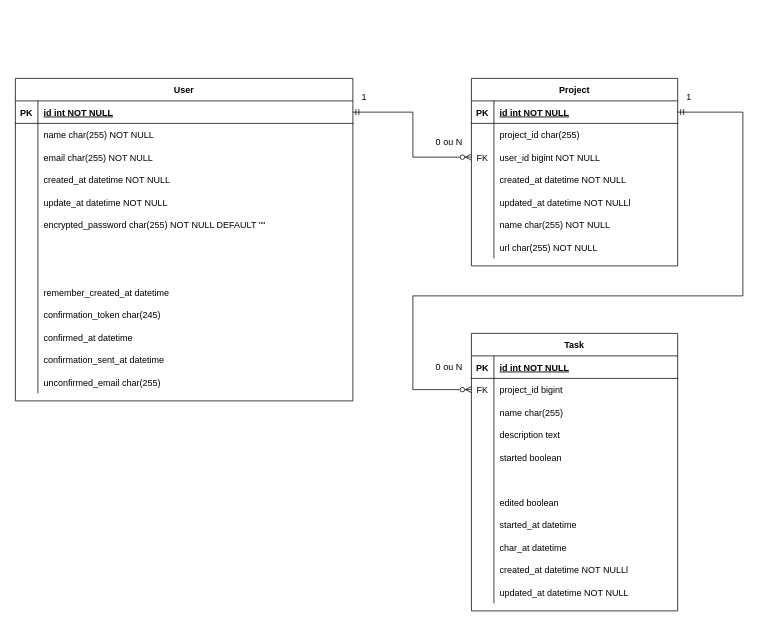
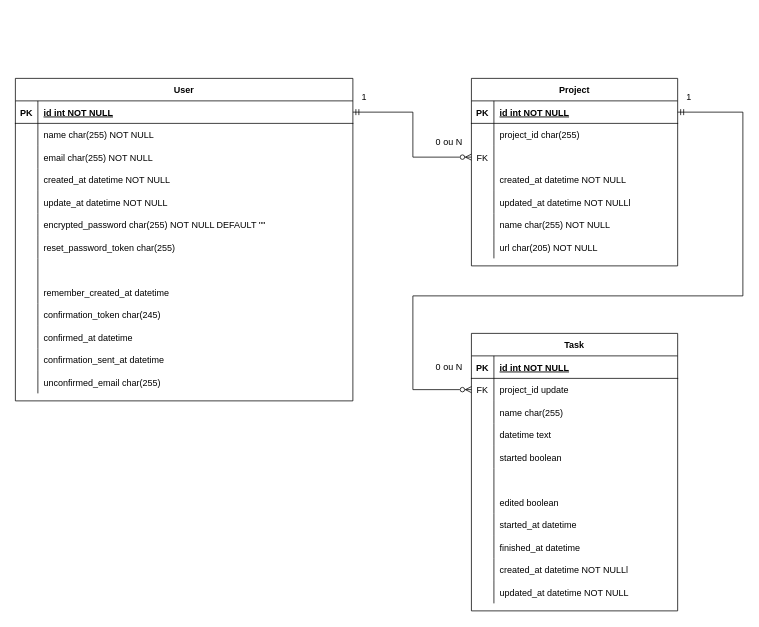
node "user_id bigint NOT NULL": removed
node "reset_password_token char(255)": added
node "url char(255) NOT NULL": label "url char(255) NOT NULL" -> "url char(205) NOT NULL"
node "project_id bigint": label "project_id bigint" -> "project_id update"
node "description text": label "description text" -> "datetime text"
node "char_at datetime": label "char_at datetime" -> "finished_at datetime"
